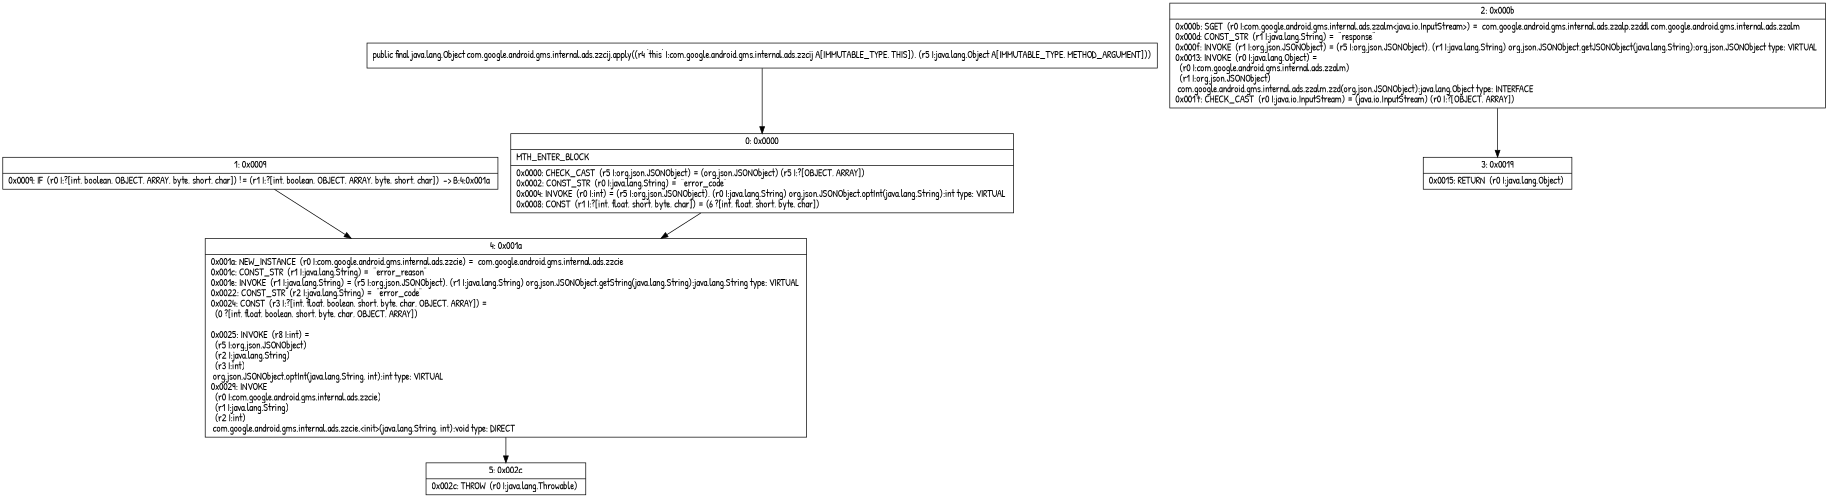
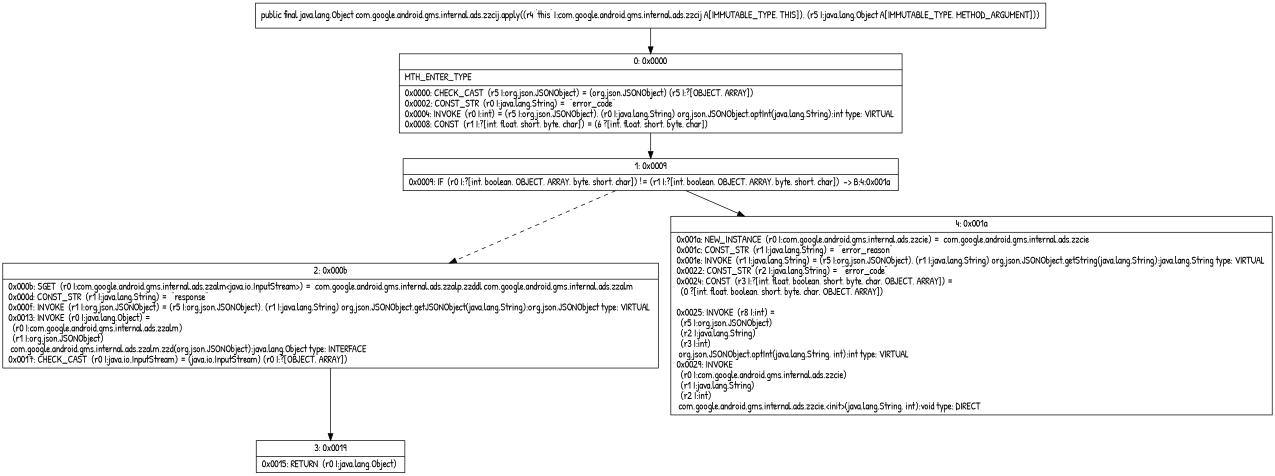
node "0: 0x0000": text "MTH_ENTER_BLOCK" -> "MTH_ENTER_TYPE"
edge "0: 0x0000" -> "4: 0x001a": now "0: 0x0000" -> "1: 0x0009"
edge "1: 0x0009" -> "2: 0x000b": added
node "5: 0x002c": removed
